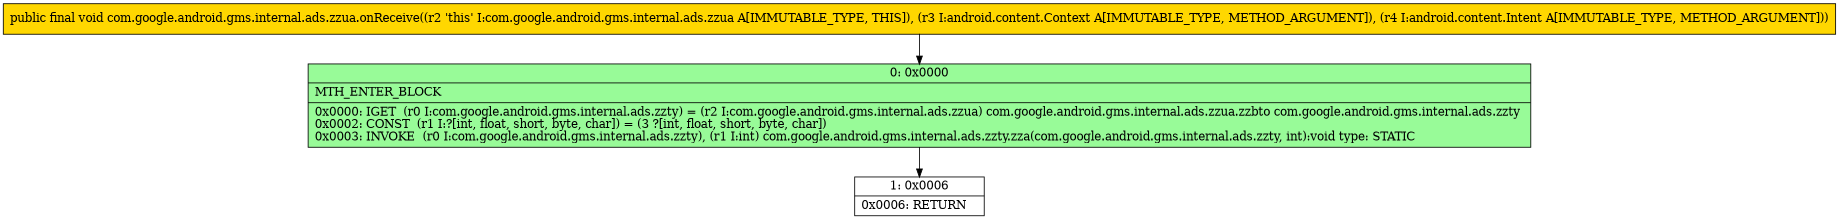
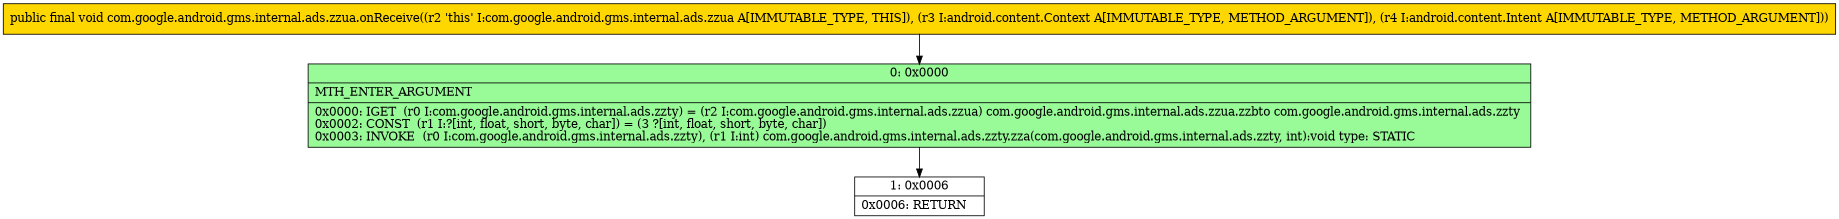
node "0: 0x0000": text "MTH_ENTER_BLOCK" -> "MTH_ENTER_ARGUMENT"
